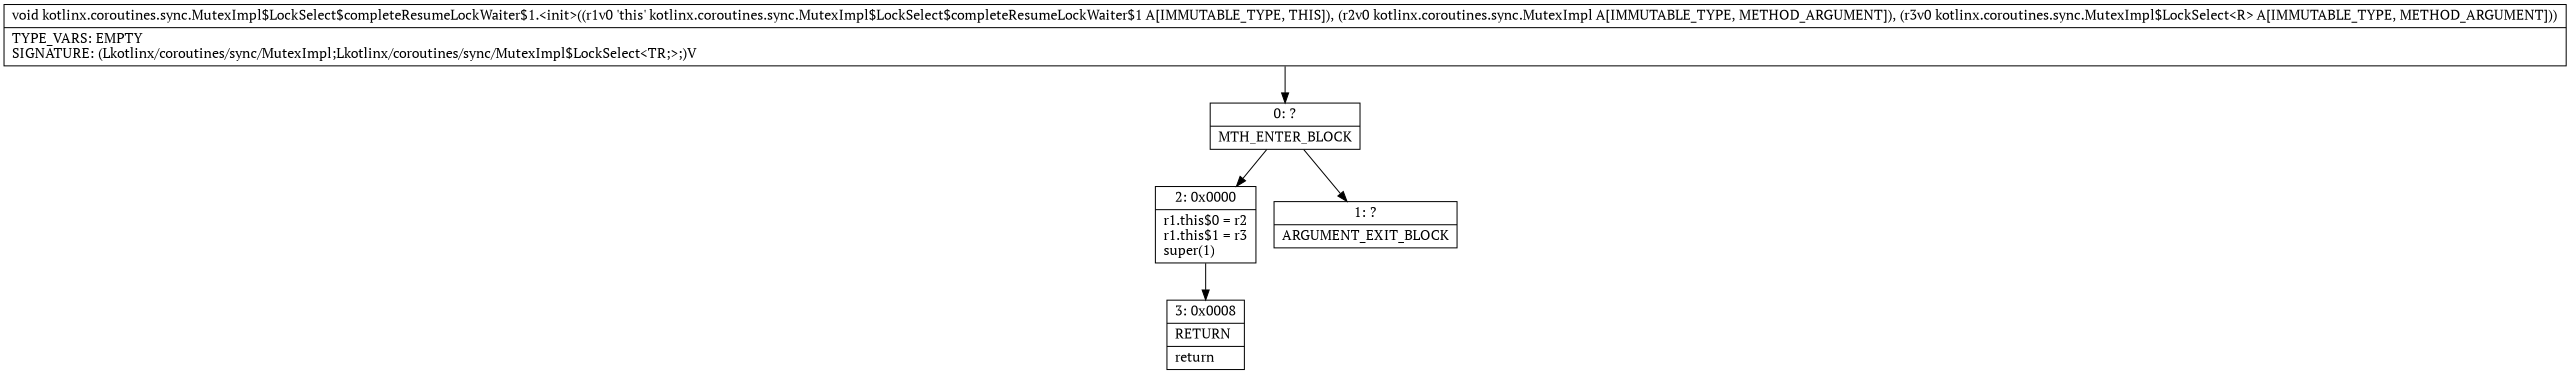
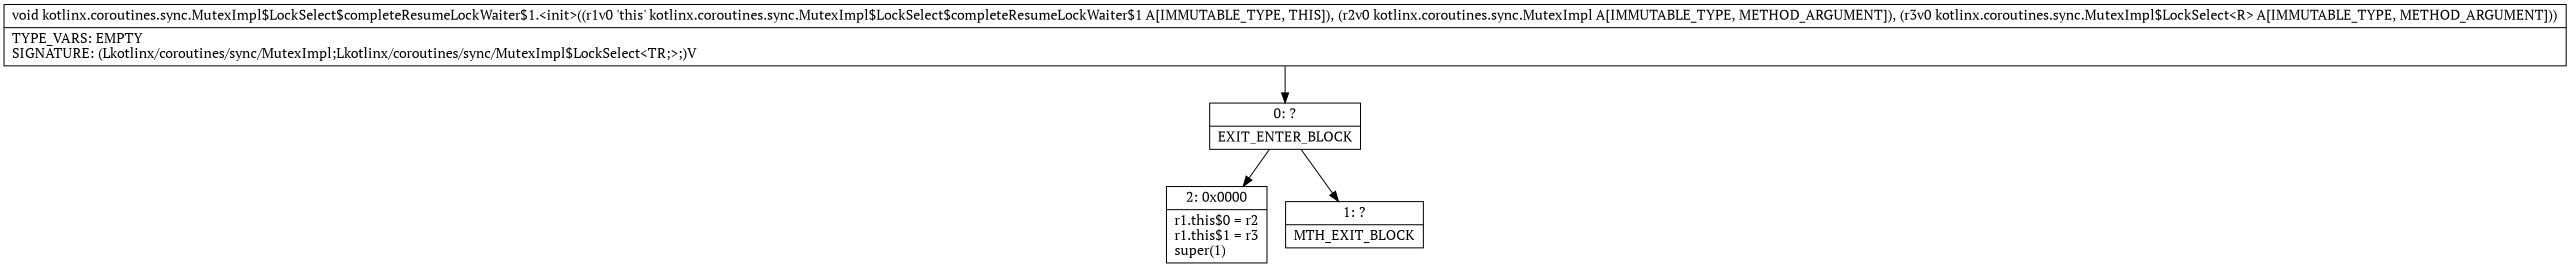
node "0: ?": text "MTH_ENTER_BLOCK" -> "EXIT_ENTER_BLOCK"
node "1: ?": text "ARGUMENT_EXIT_BLOCK" -> "MTH_EXIT_BLOCK"
node "3: 0x0008": removed
